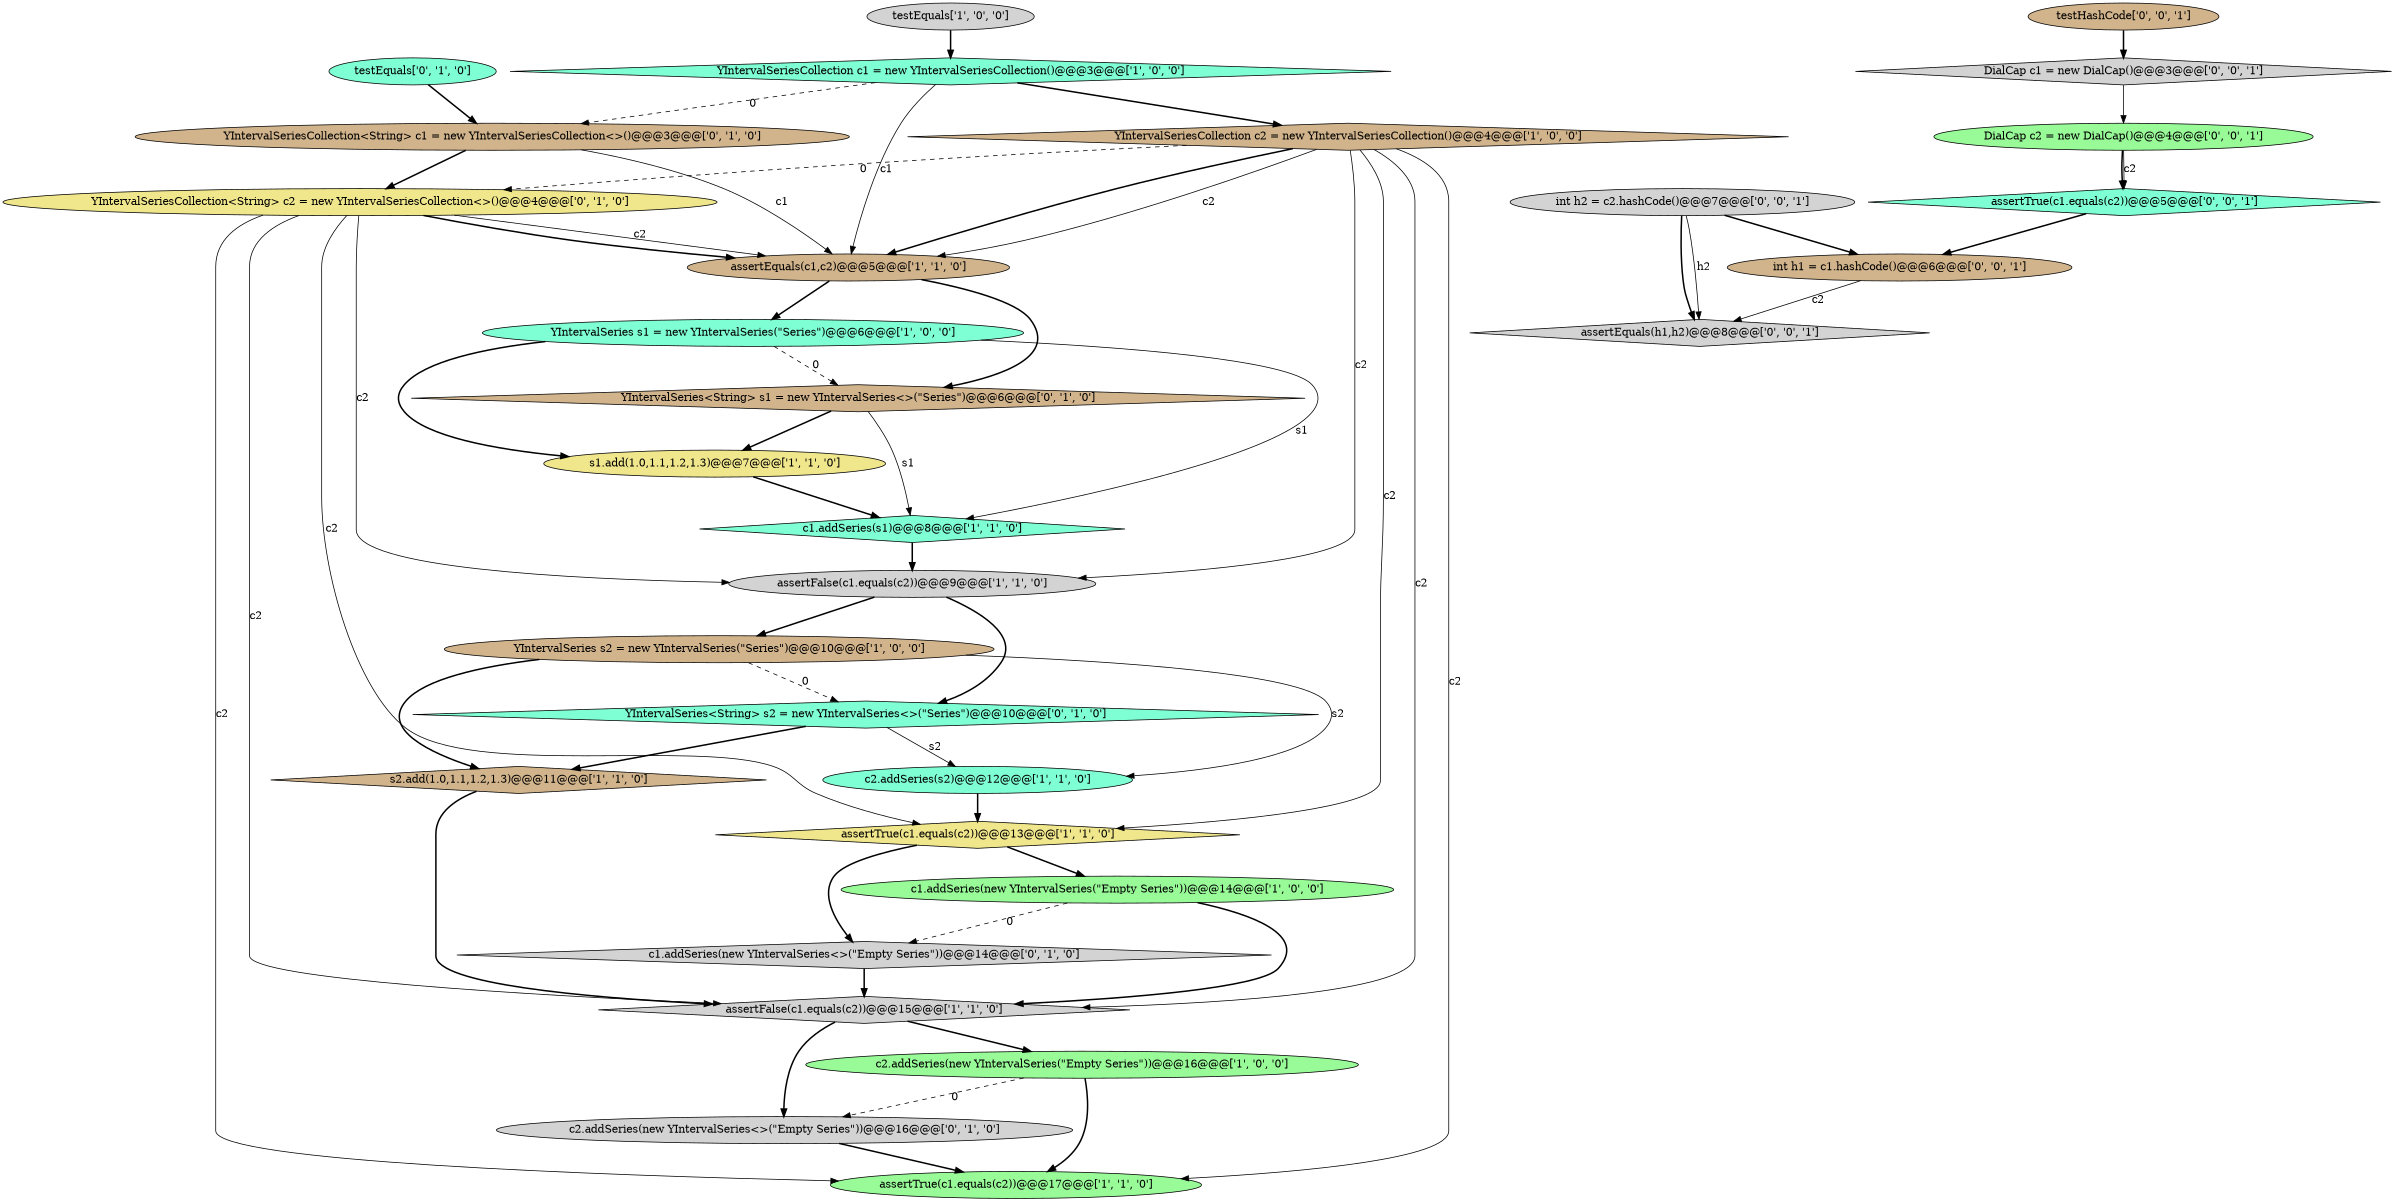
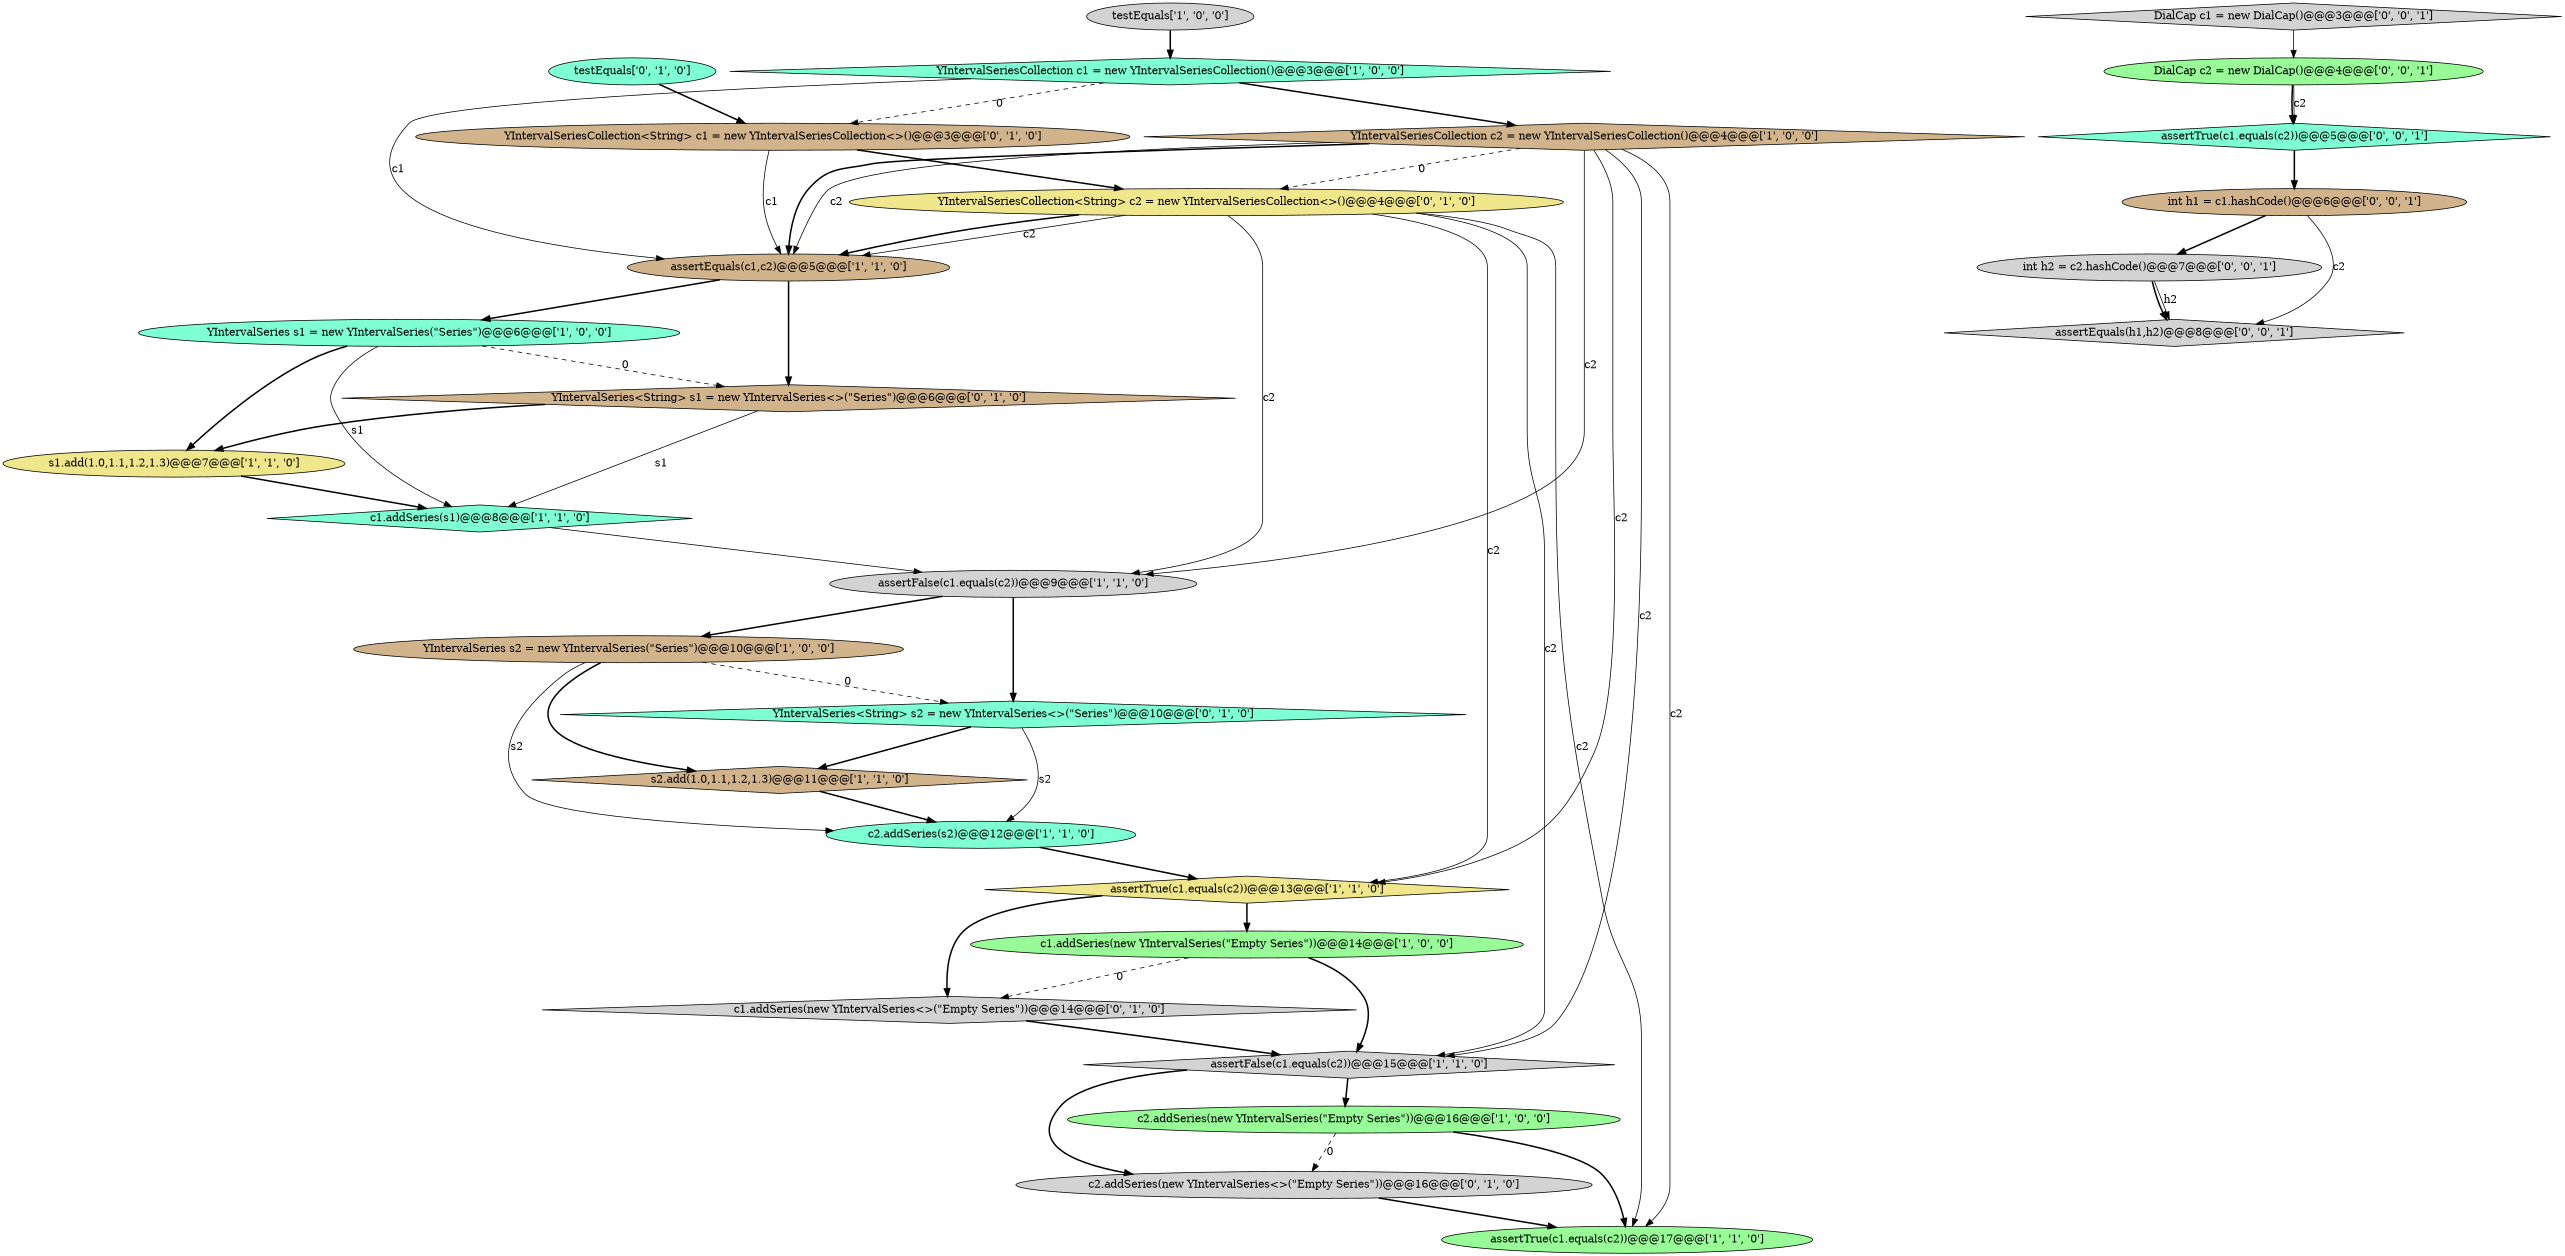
node "testHashCode['0', '0', '1']": removed
edge "int h2 = c2.hashCode()@@@7@@@['0', '0', '1']" -> "int h1 = c1.hashCode()@@@6@@@['0', '0', '1']": reversed
edge "c1.addSeries(s1)@@@8@@@['1', '1', '0']" -> "assertFalse(c1.equals(c2))@@@9@@@['1', '1', '0']": style bold -> solid
edge "s2.add(1.0,1.1,1.2,1.3)@@@11@@@['1', '1', '0']" -> "assertFalse(c1.equals(c2))@@@15@@@['1', '1', '0']": now "s2.add(1.0,1.1,1.2,1.3)@@@11@@@['1', '1', '0']" -> "c2.addSeries(s2)@@@12@@@['1', '1', '0']"
